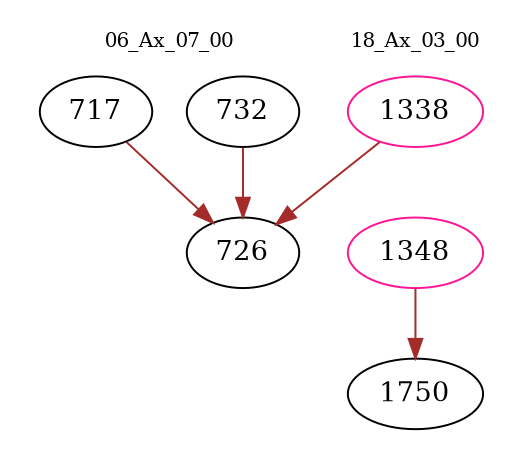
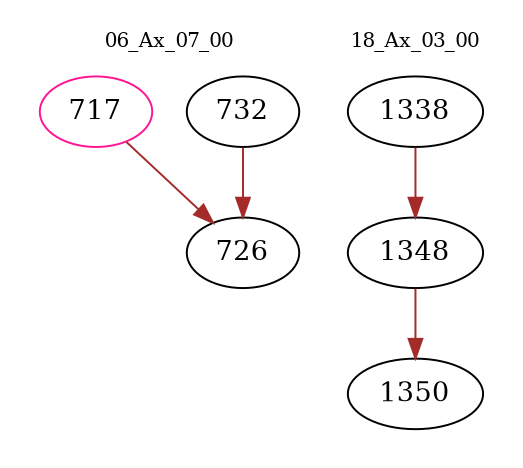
node "717": color black -> deeppink
node "1338": color deeppink -> black
edge "1338" -> "726": now "1338" -> "1348"
node "1348": color deeppink -> black
node "1750": label "1750" -> "1350"
